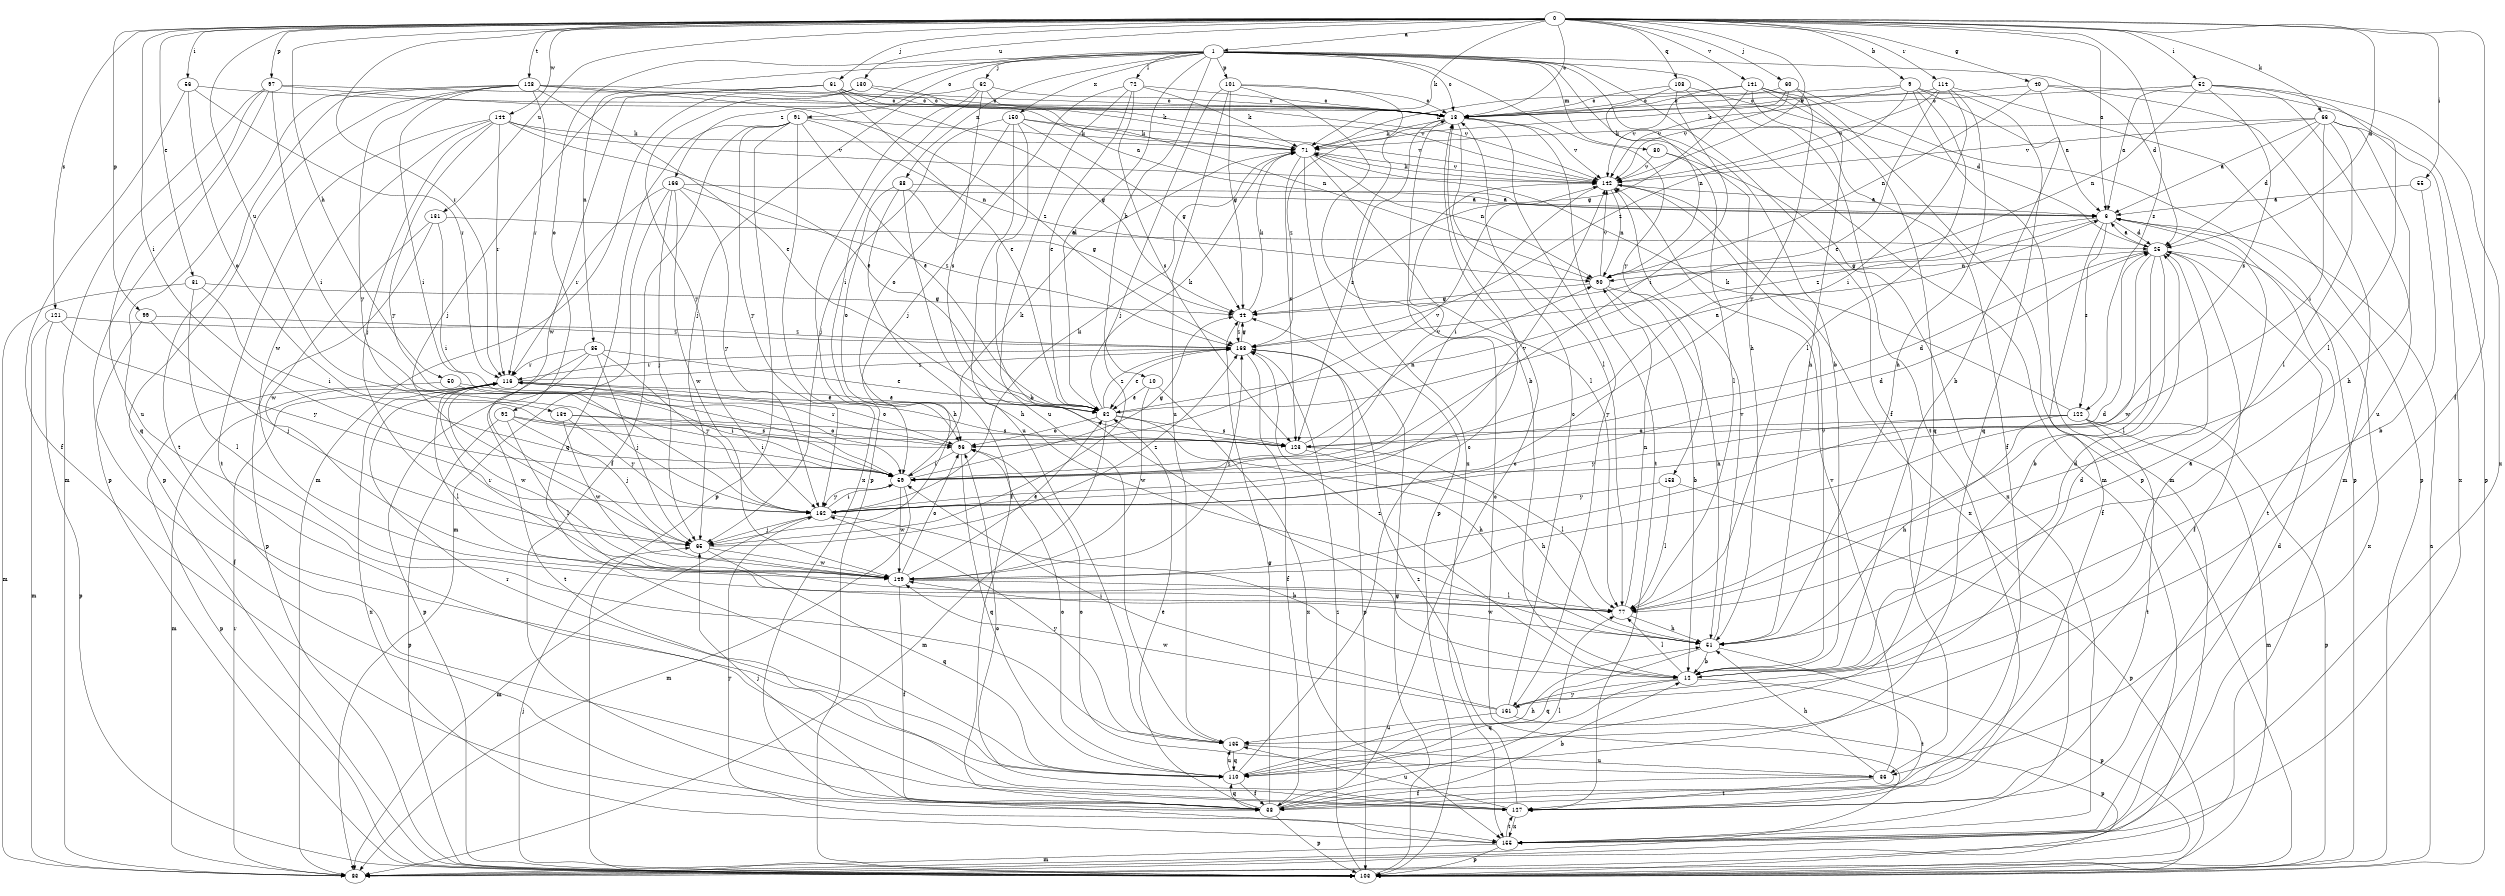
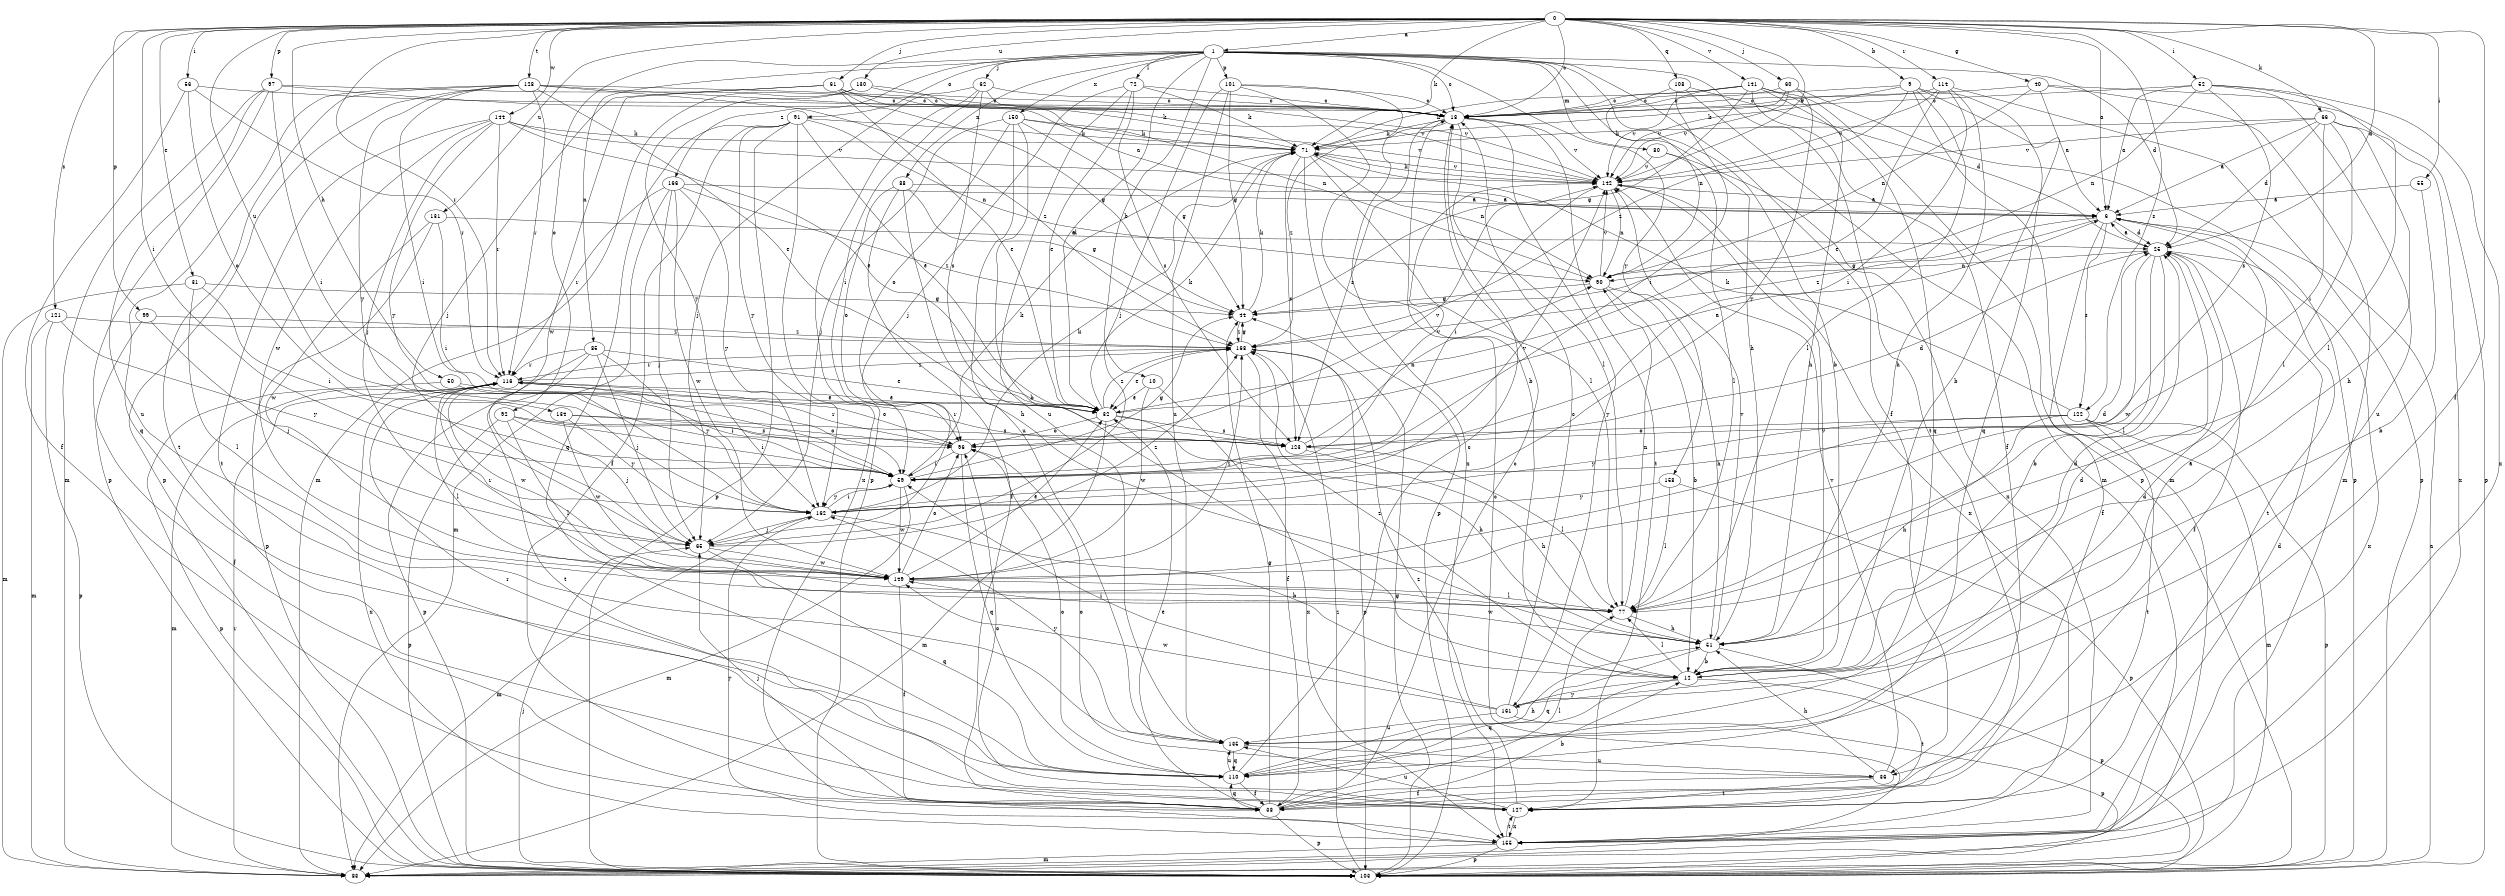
edge "108" -> "18": now "141" -> "18"
edge "123" -> "116": label "h" -> "r"
edge "162" -> "25": now "135" -> "25"
